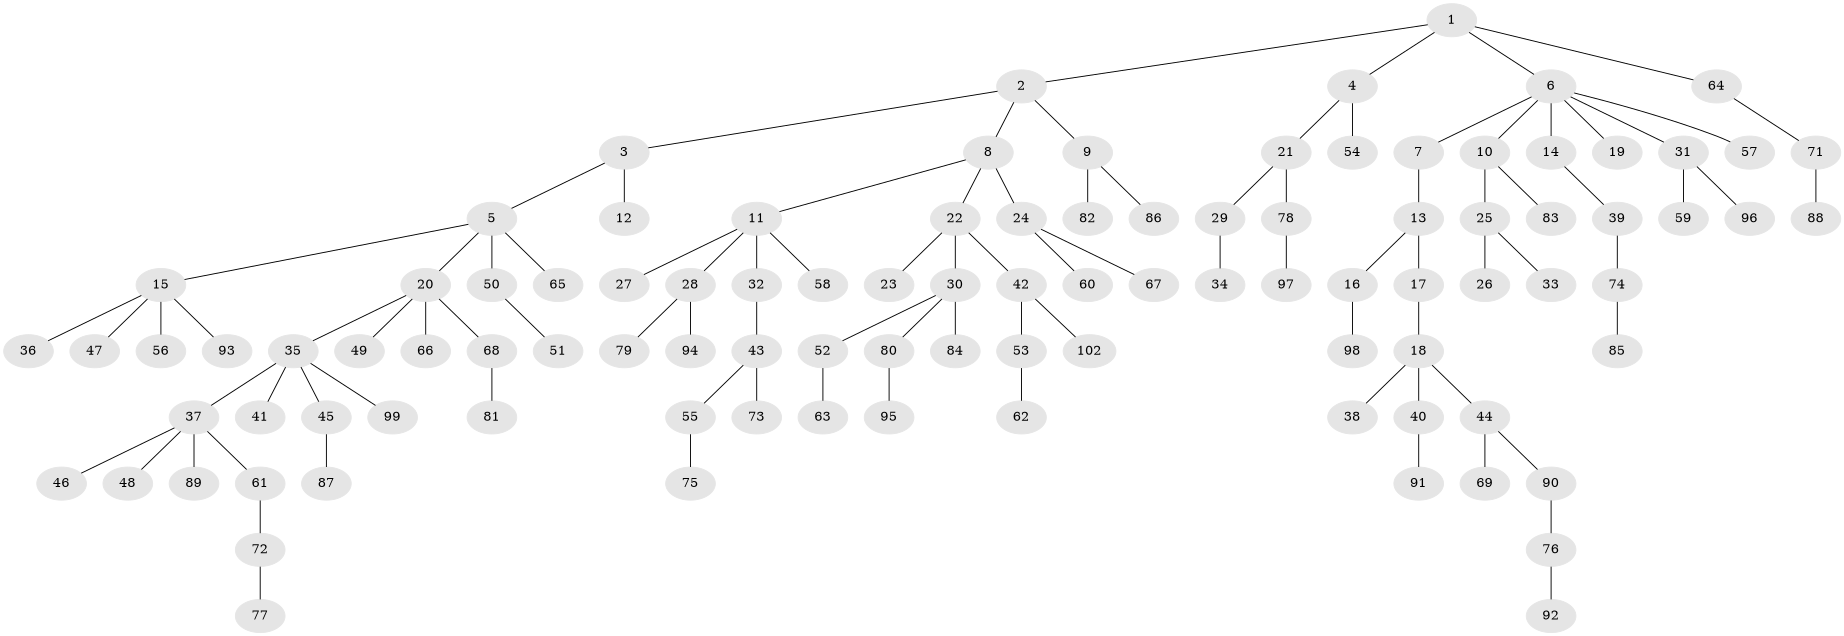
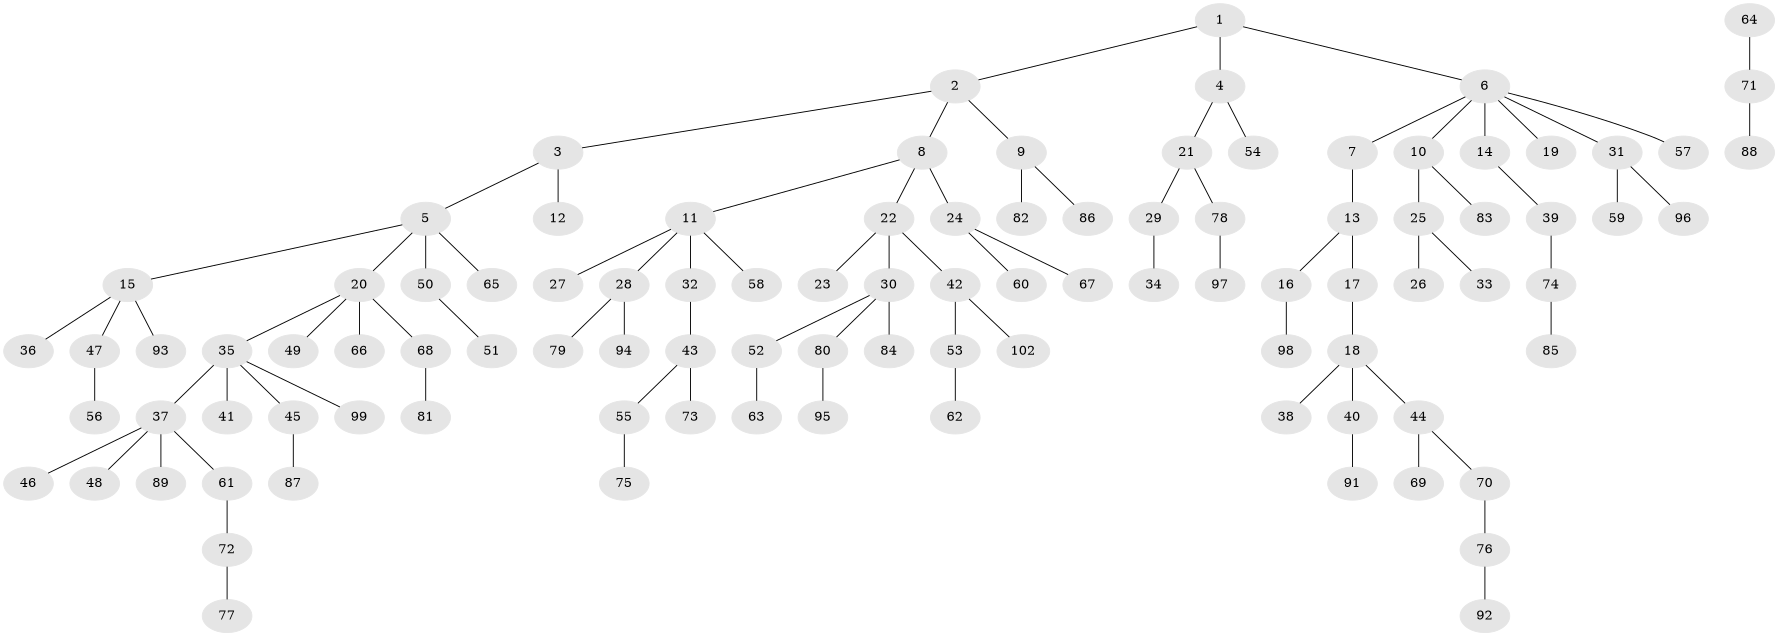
edge "1" -- "64": removed
edge "15" -- "56": now "47" -- "56"
node "90": label "90" -> "70"
